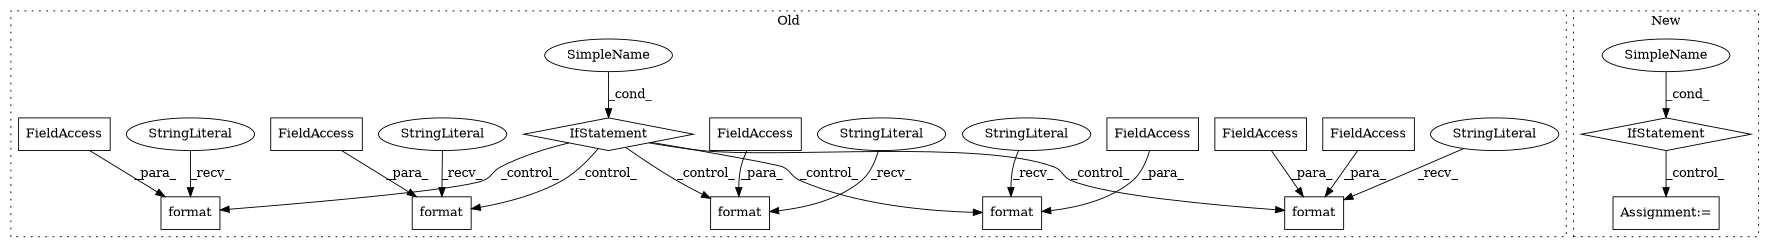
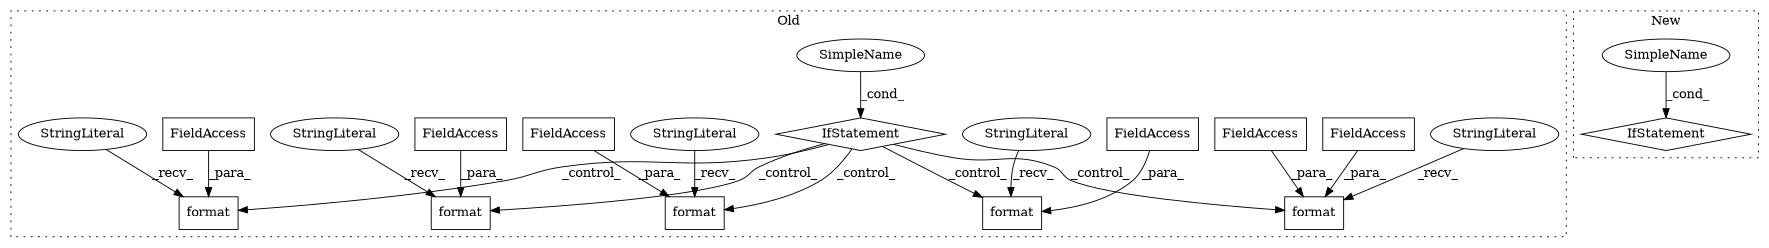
node "Assignment:=": removed
